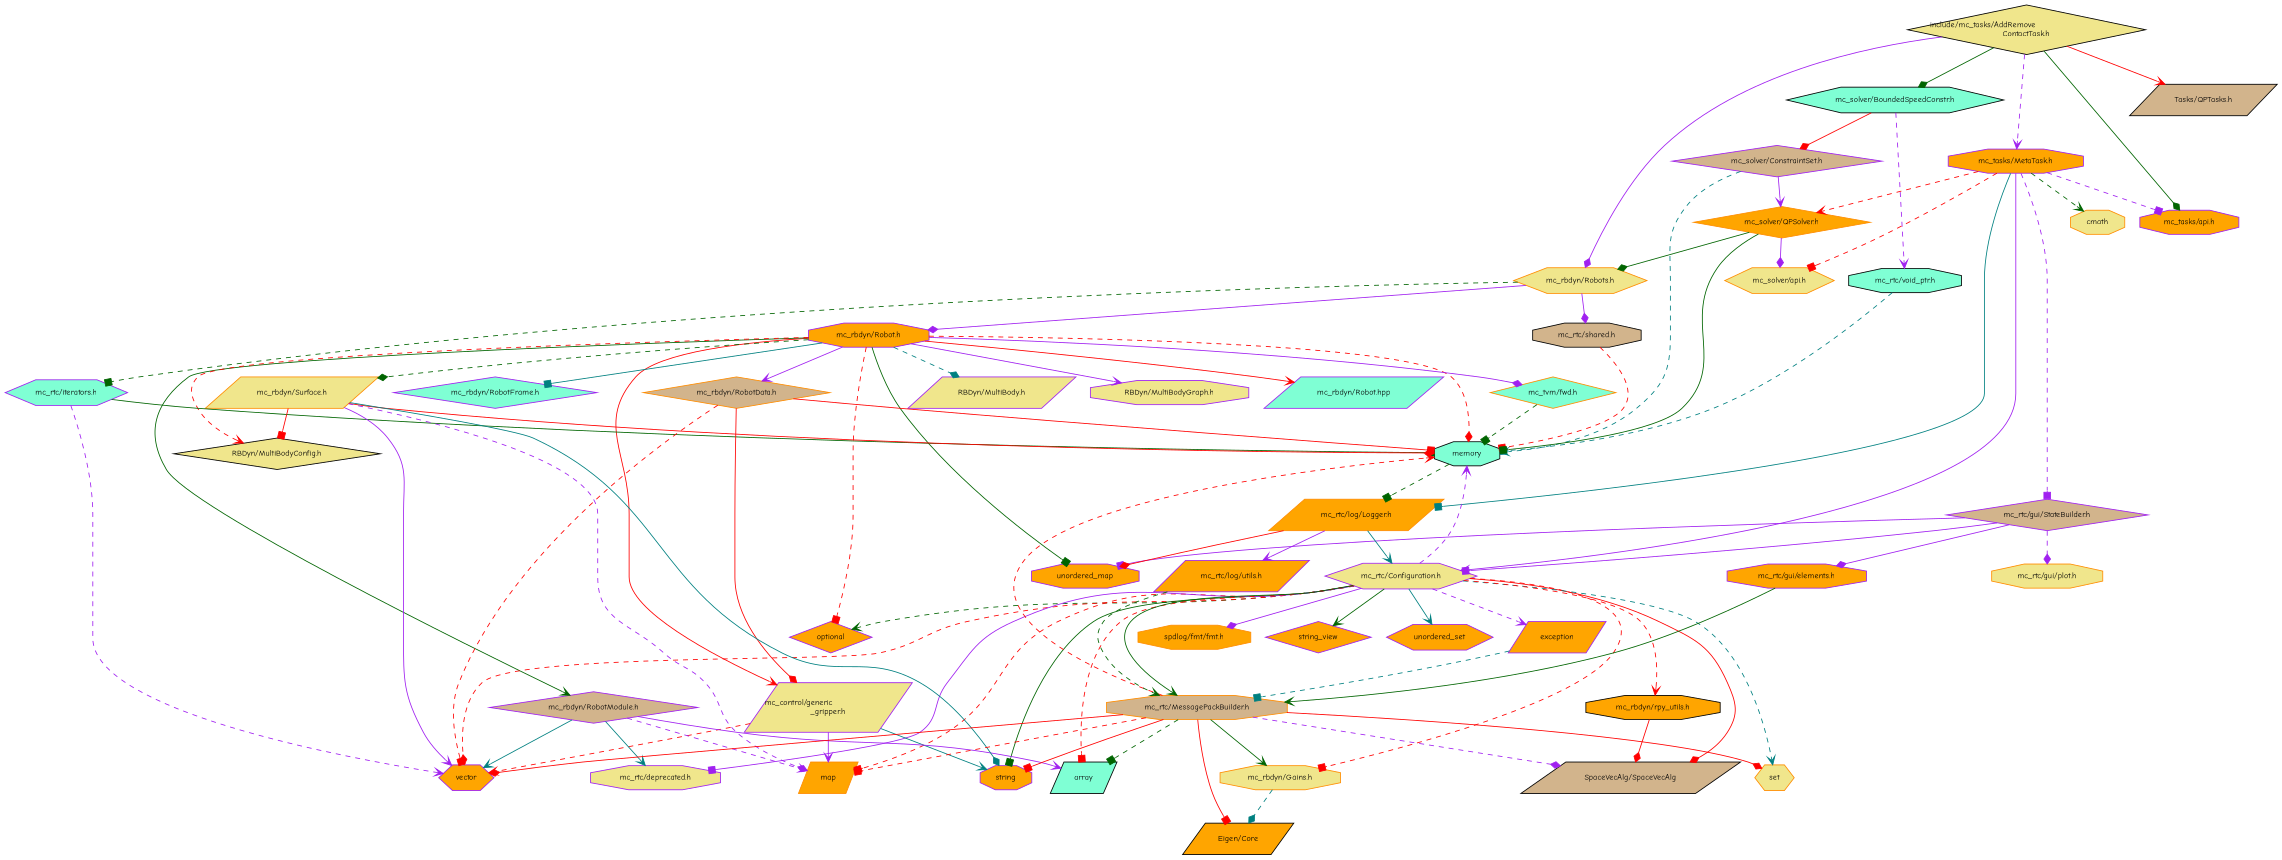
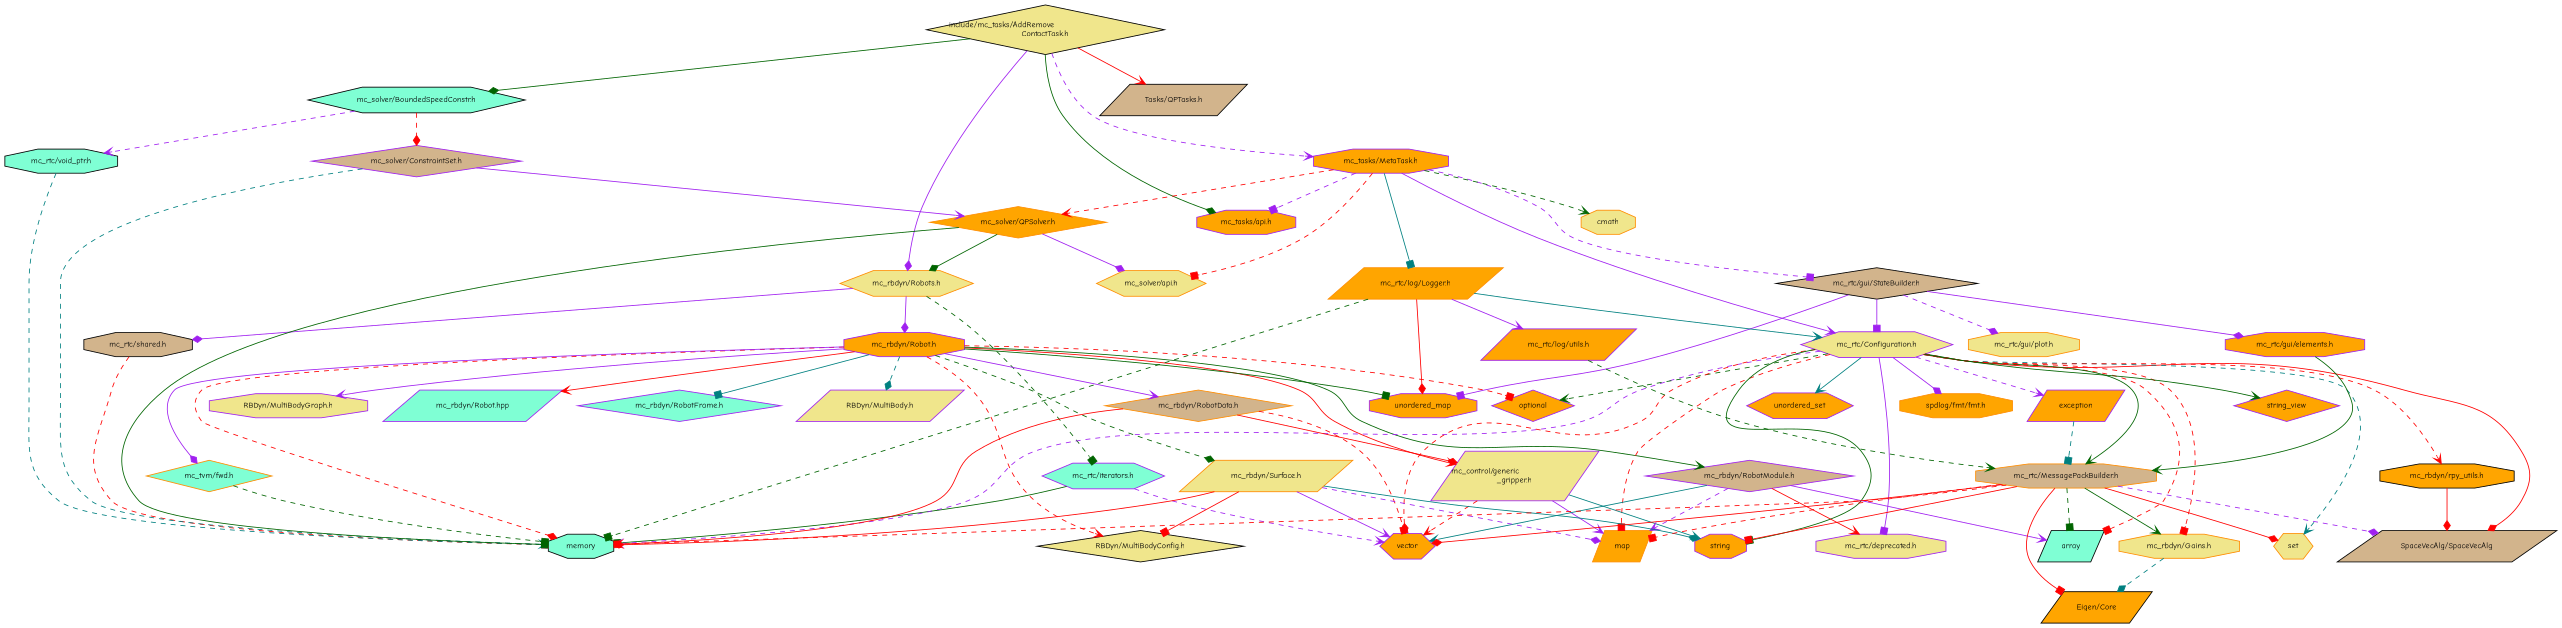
edge "mc_solver/BoundedSpeedConstr.h" -> "mc_solver/ConstraintSet.h": style solid -> dashed
edge "memory" -> "mc_rtc/log/Logger.h": reversed
node "mc_rtc/gui/StateBuilder.h": color purple -> black
edge "mc_rbdyn/RobotModule.h" -> "mc_rtc/deprecated.h": color teal -> red
